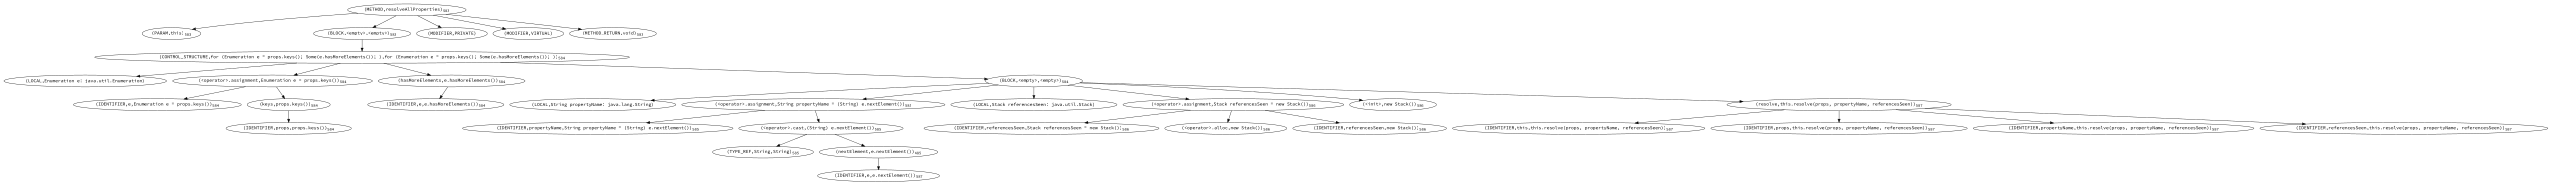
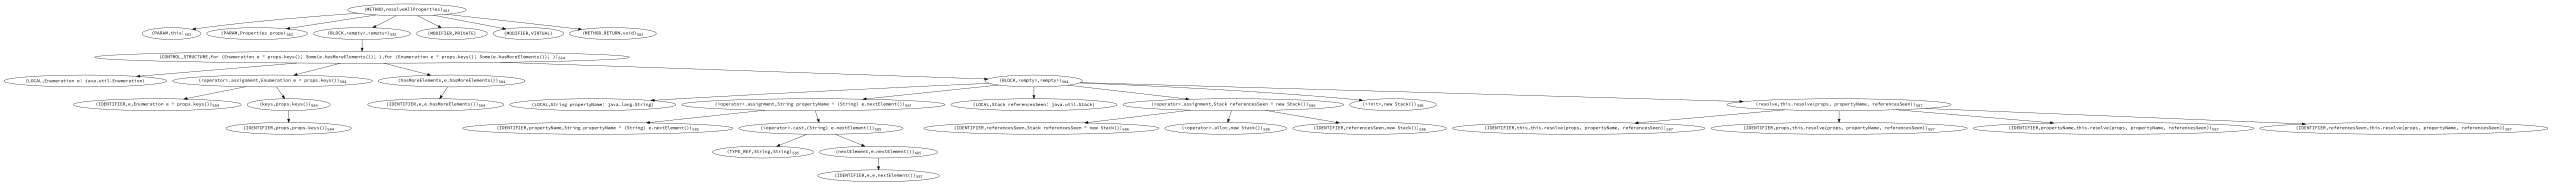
node "(PARAM,Properties props)": added
